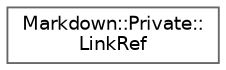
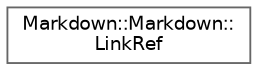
node "Markdown::Private:: LinkRef": label "Markdown::Private:: LinkRef" -> "Markdown::Markdown:: LinkRef"
